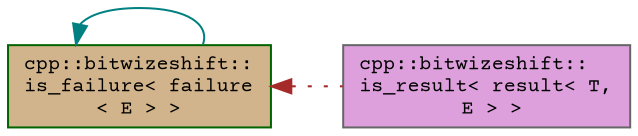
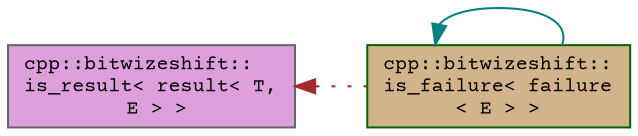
edge "cpp::bitwizeshift:: is_result< result< T, E > >" -> "cpp::bitwizeshift:: is_failure< failure < E > >": reversed
